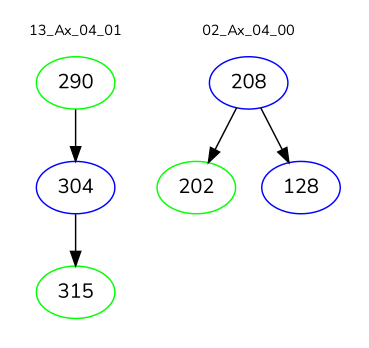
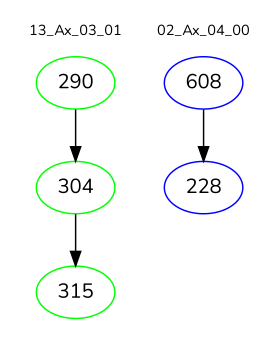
cluster "13_Ax_04_01": label "13_Ax_04_01" -> "13_Ax_03_01"
node "208": label "208" -> "608"
node "304": color blue -> green
node "202": removed
node "128": label "128" -> "228"
